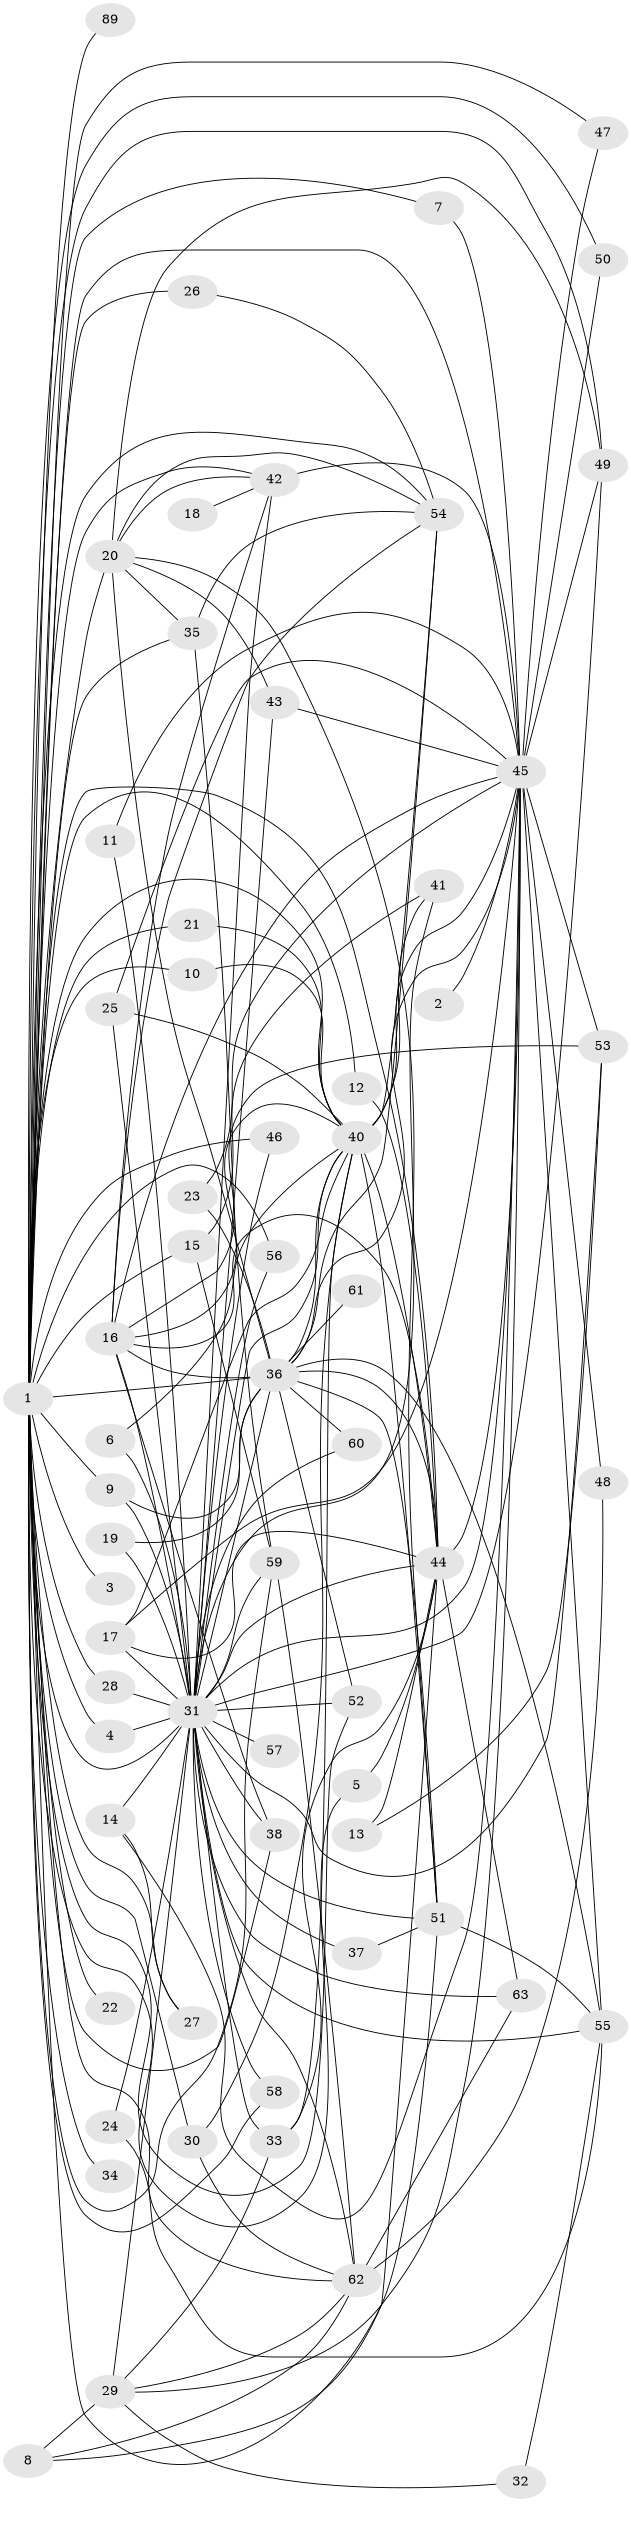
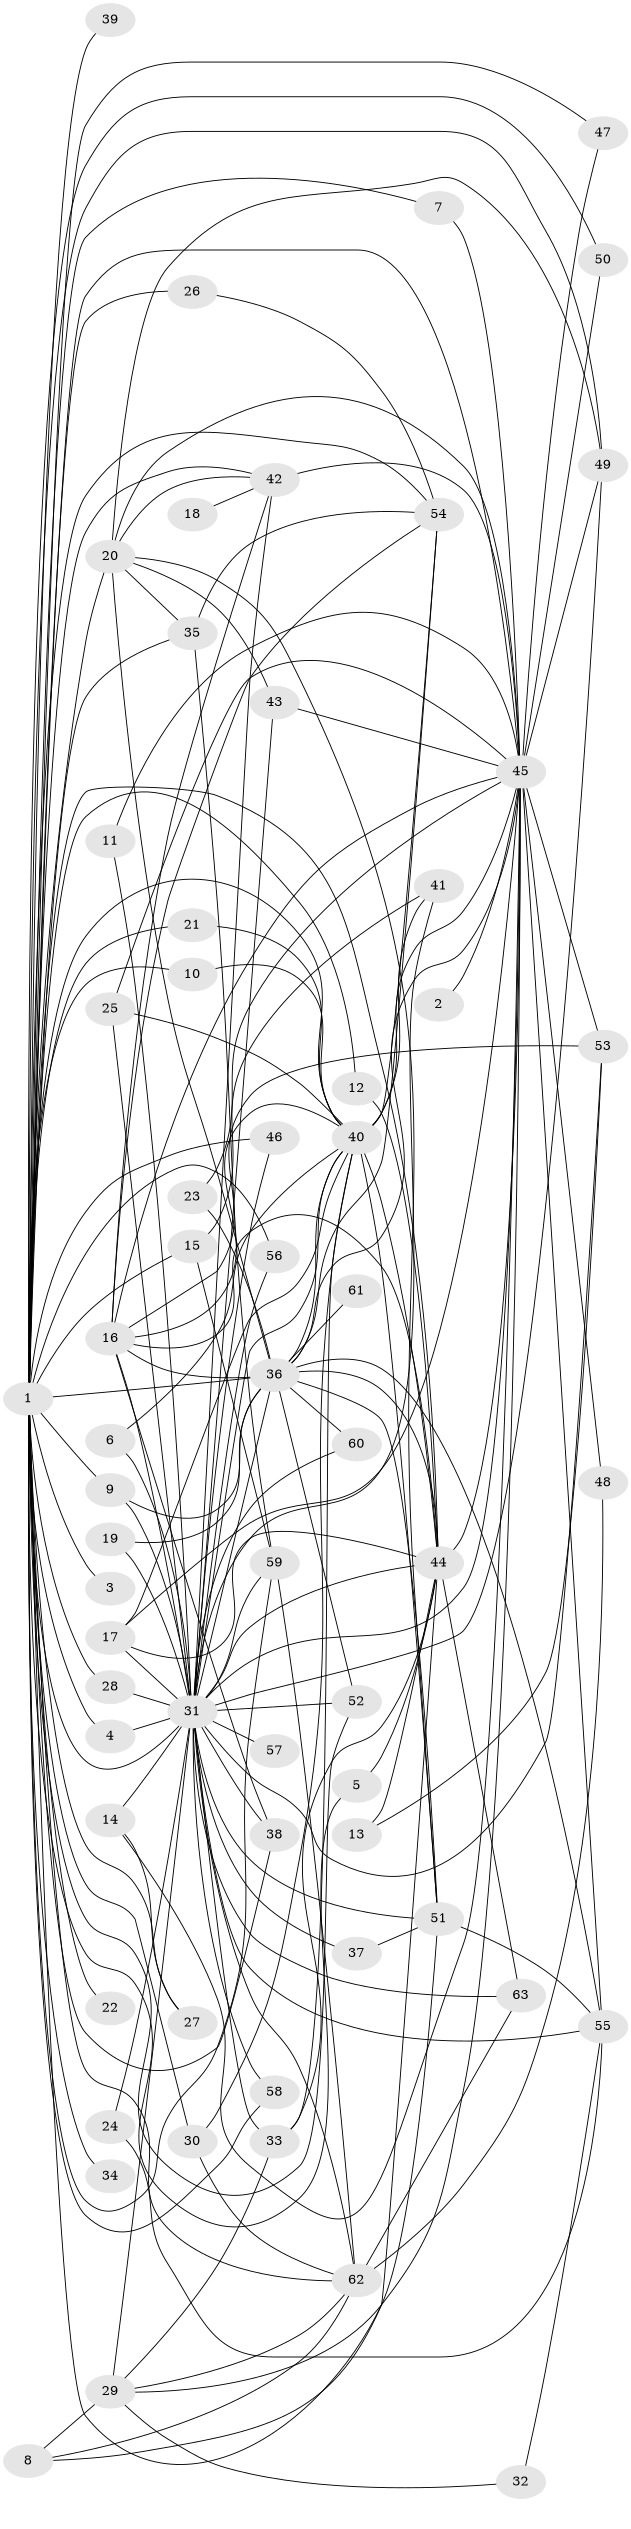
node "89": label "89" -> "39"
edge "54" -- "20": now "45" -- "20"
